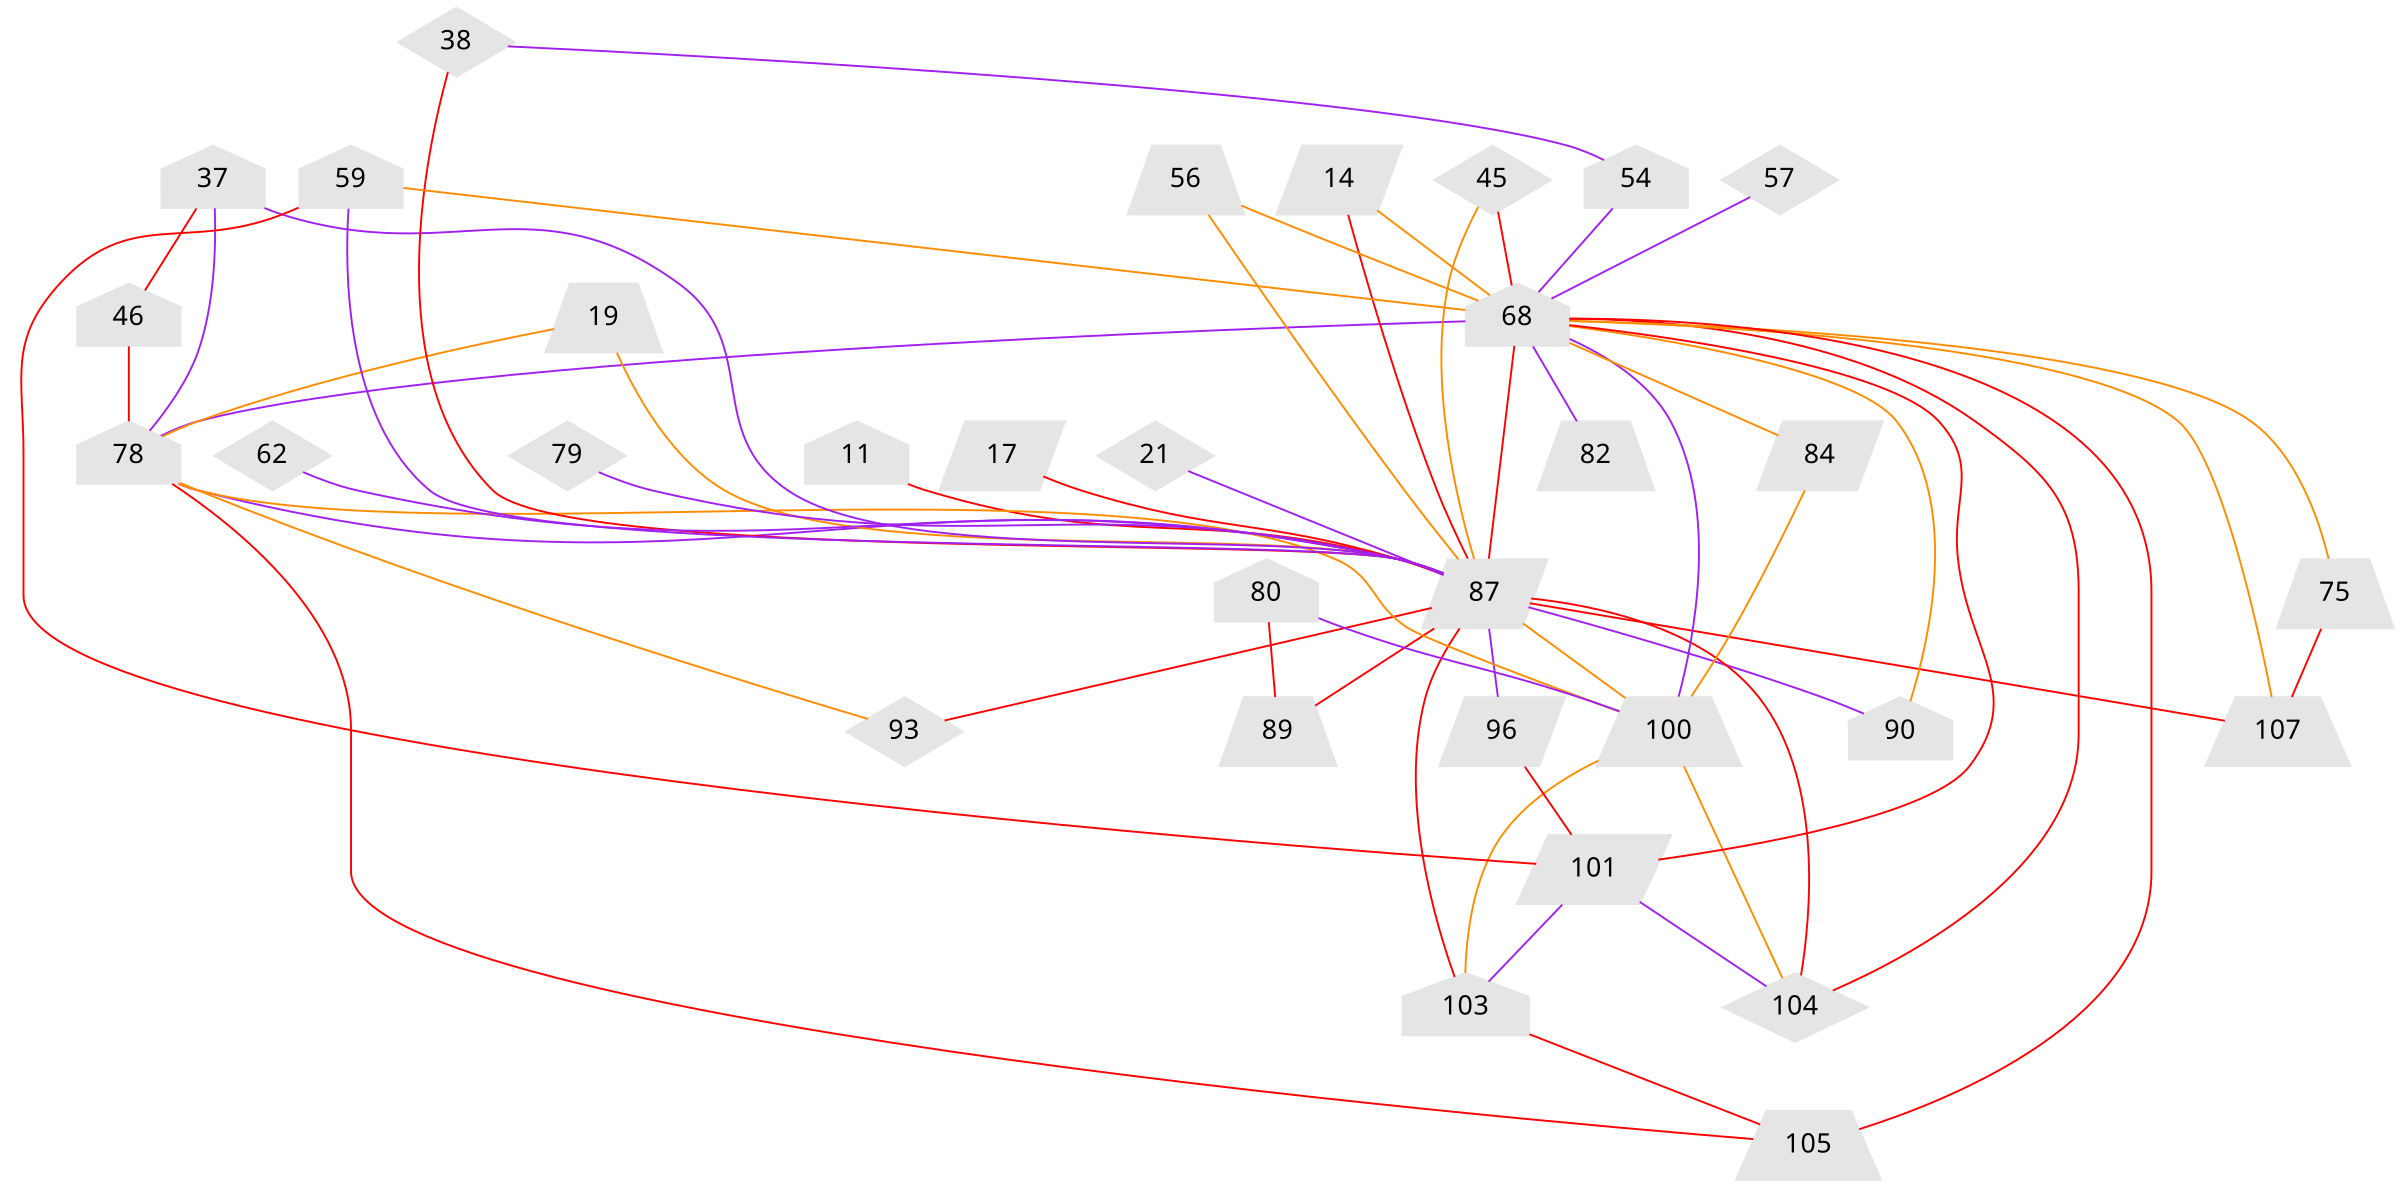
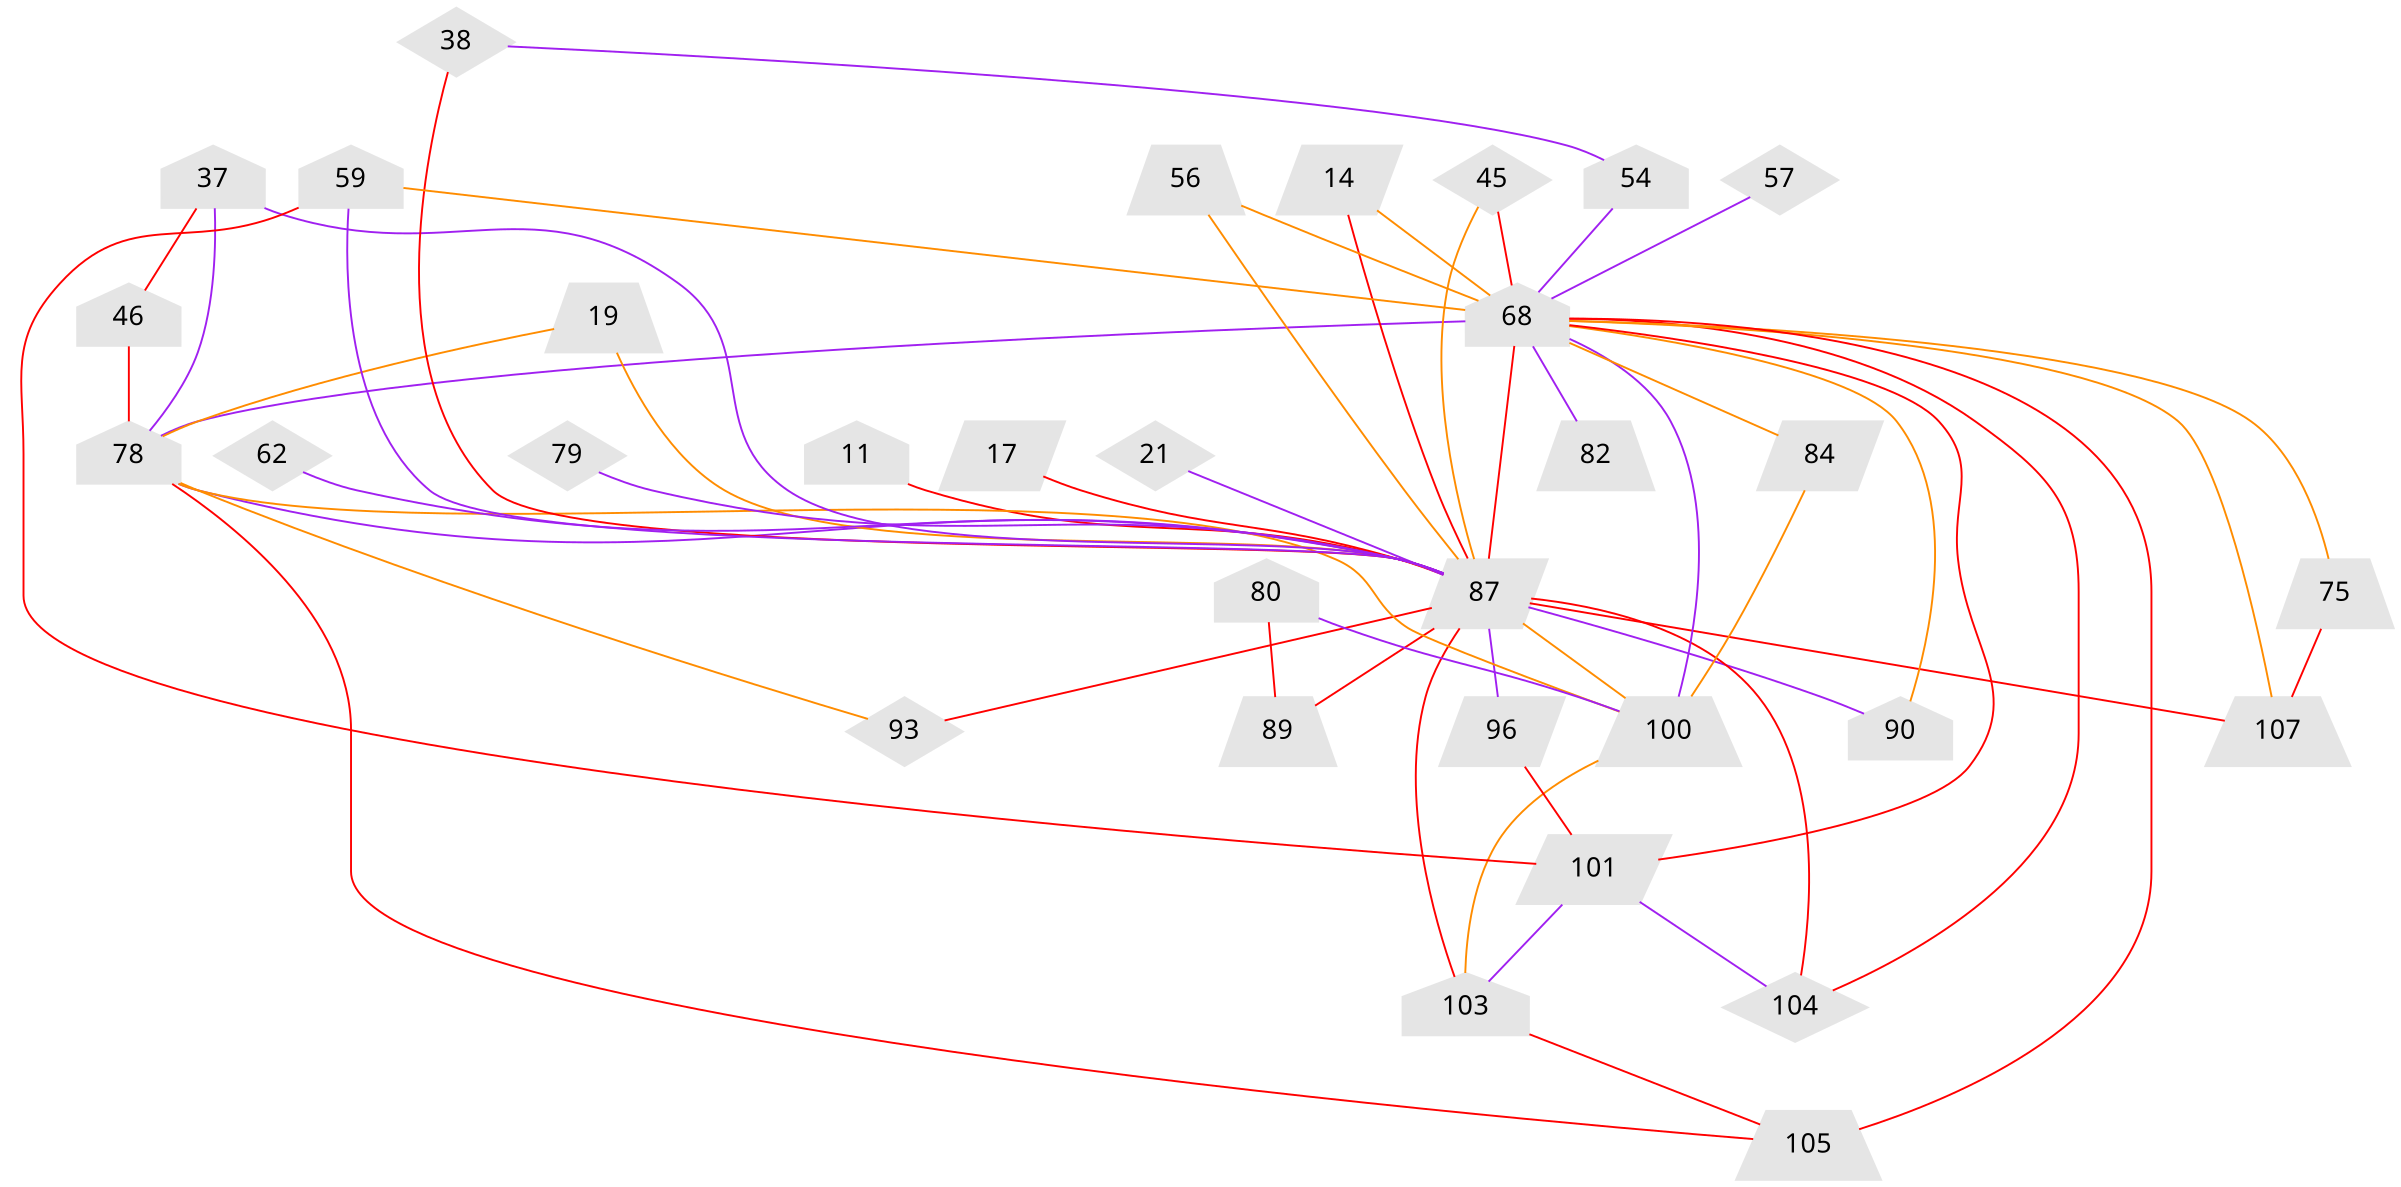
edge "100" -- "104": removed
